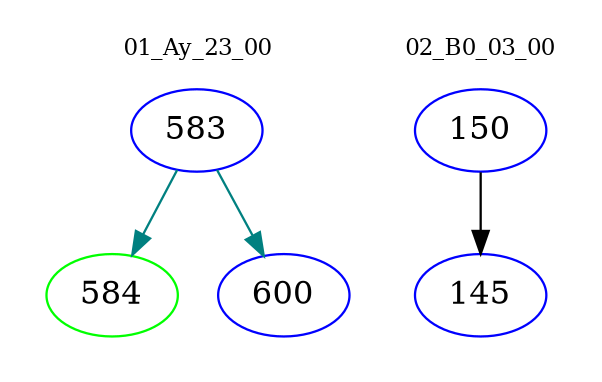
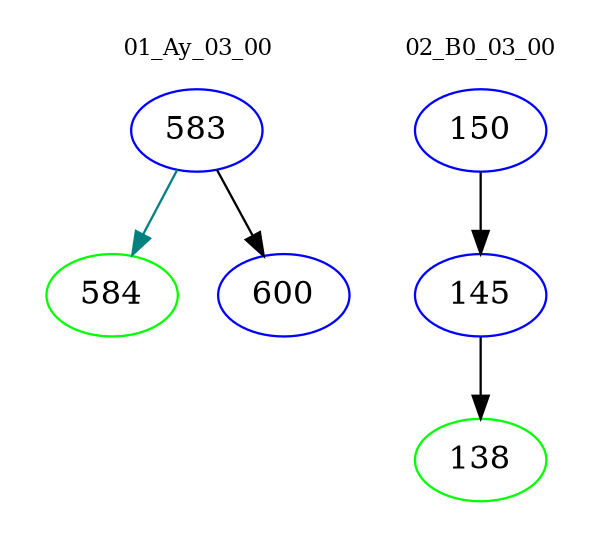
cluster "01_Ay_23_00": label "01_Ay_23_00" -> "01_Ay_03_00"
edge "583" -> "600": color teal -> black
node "138": added
